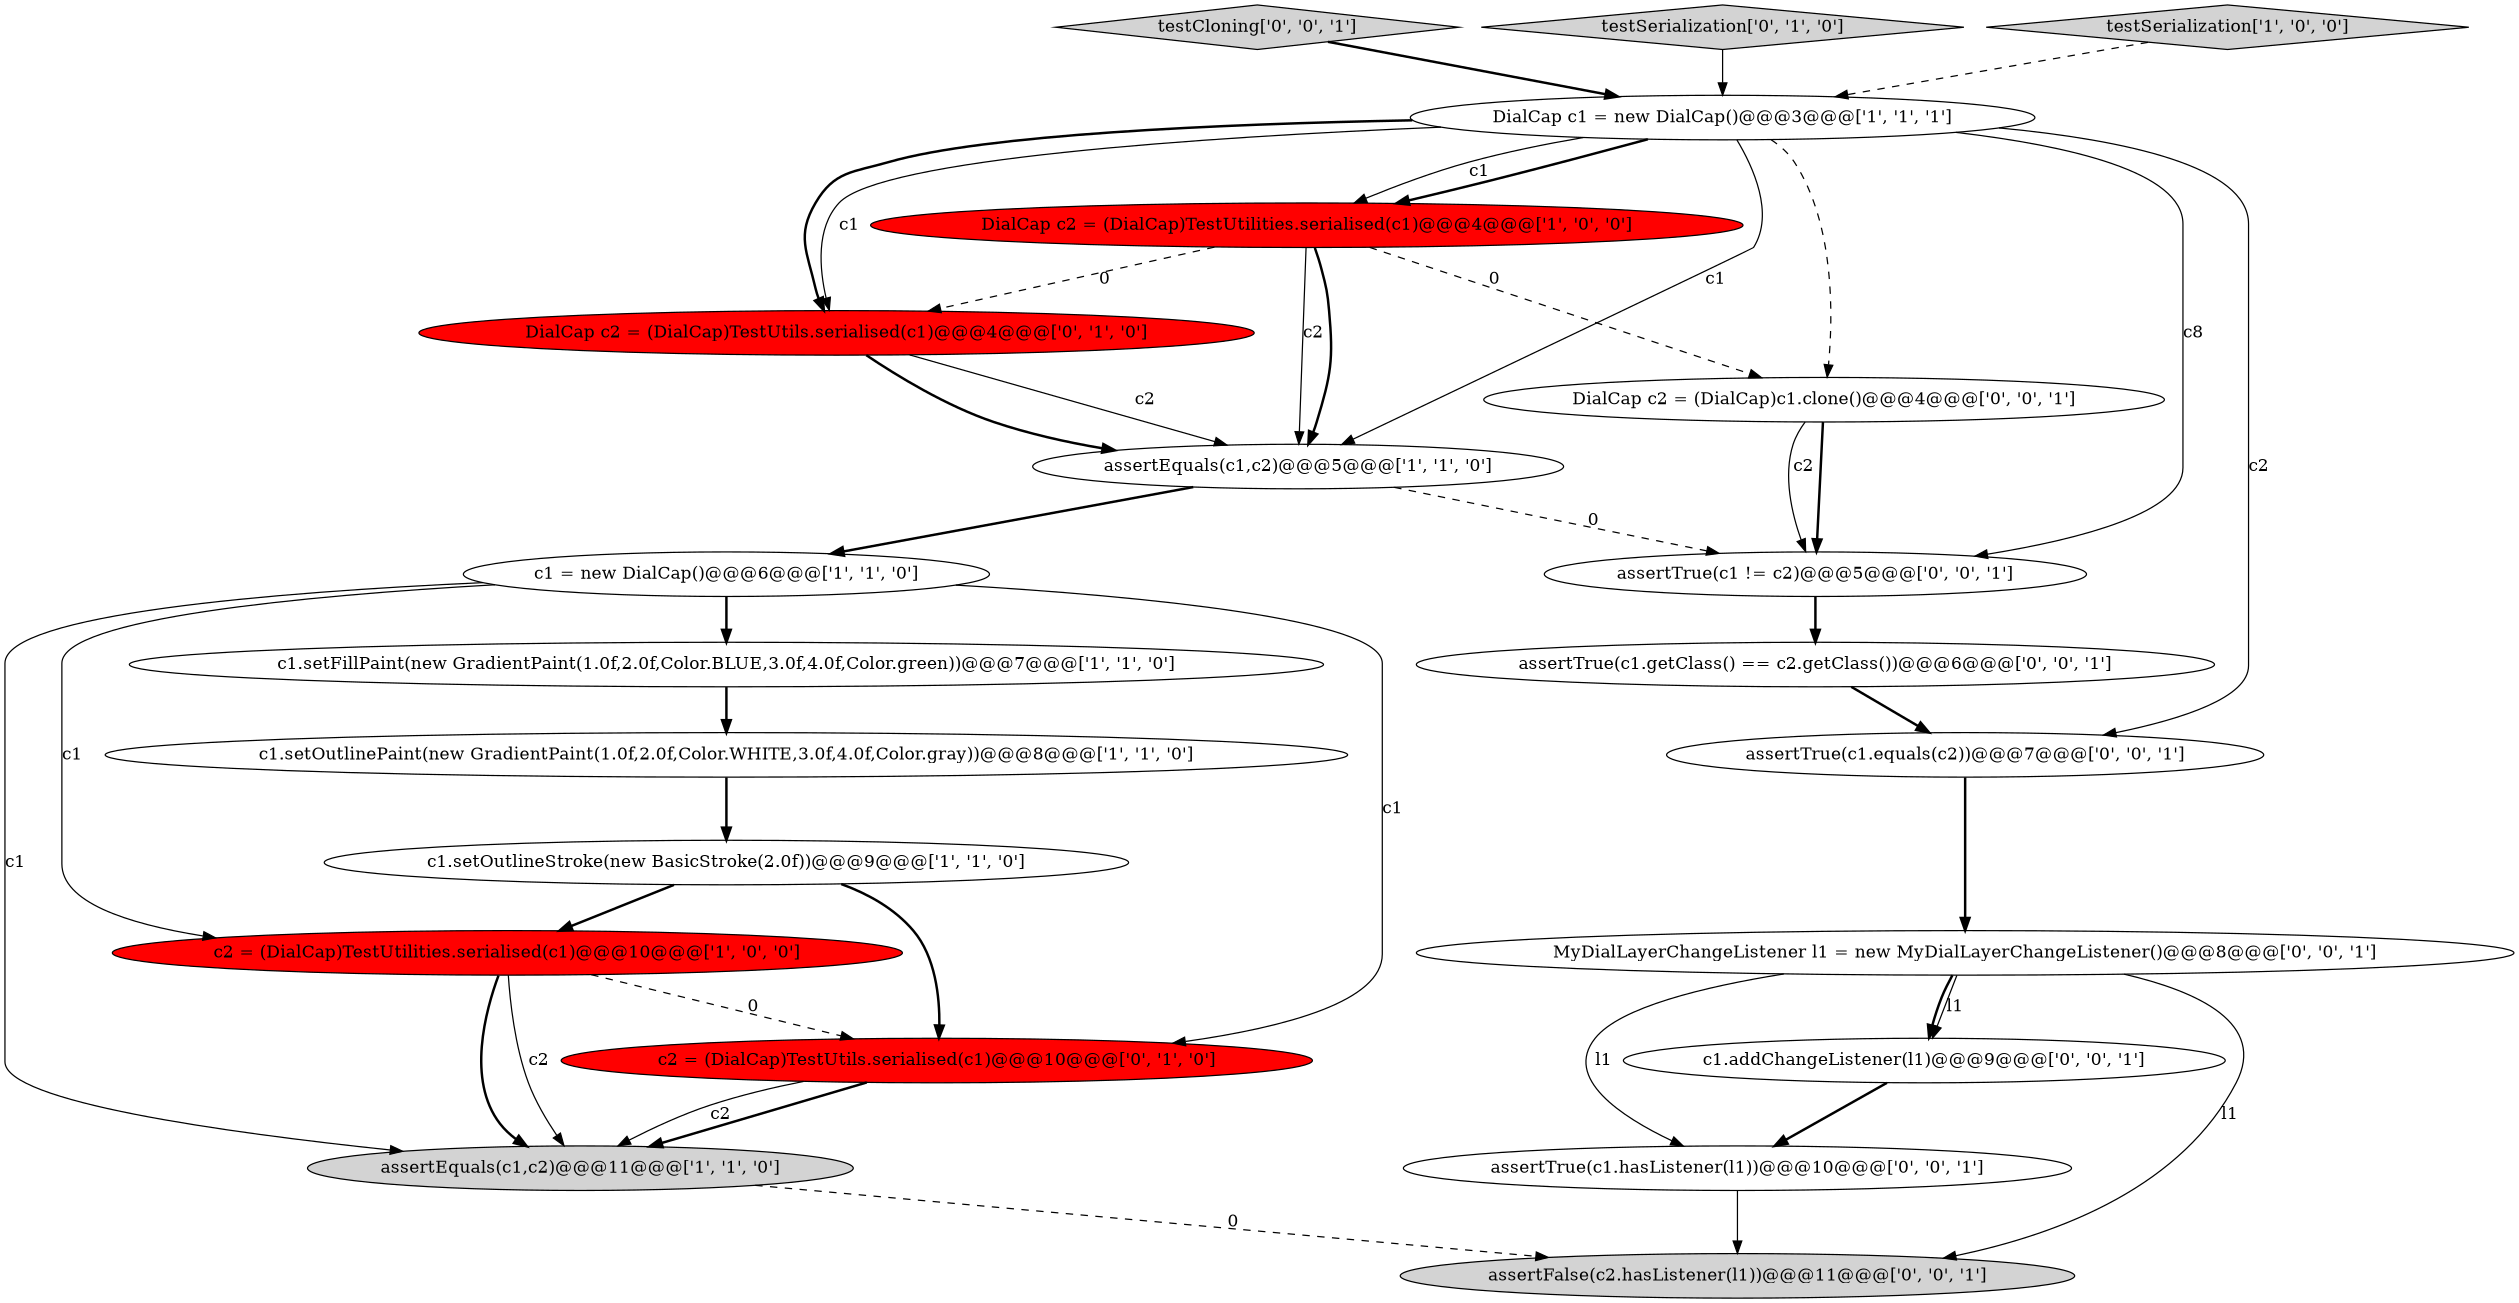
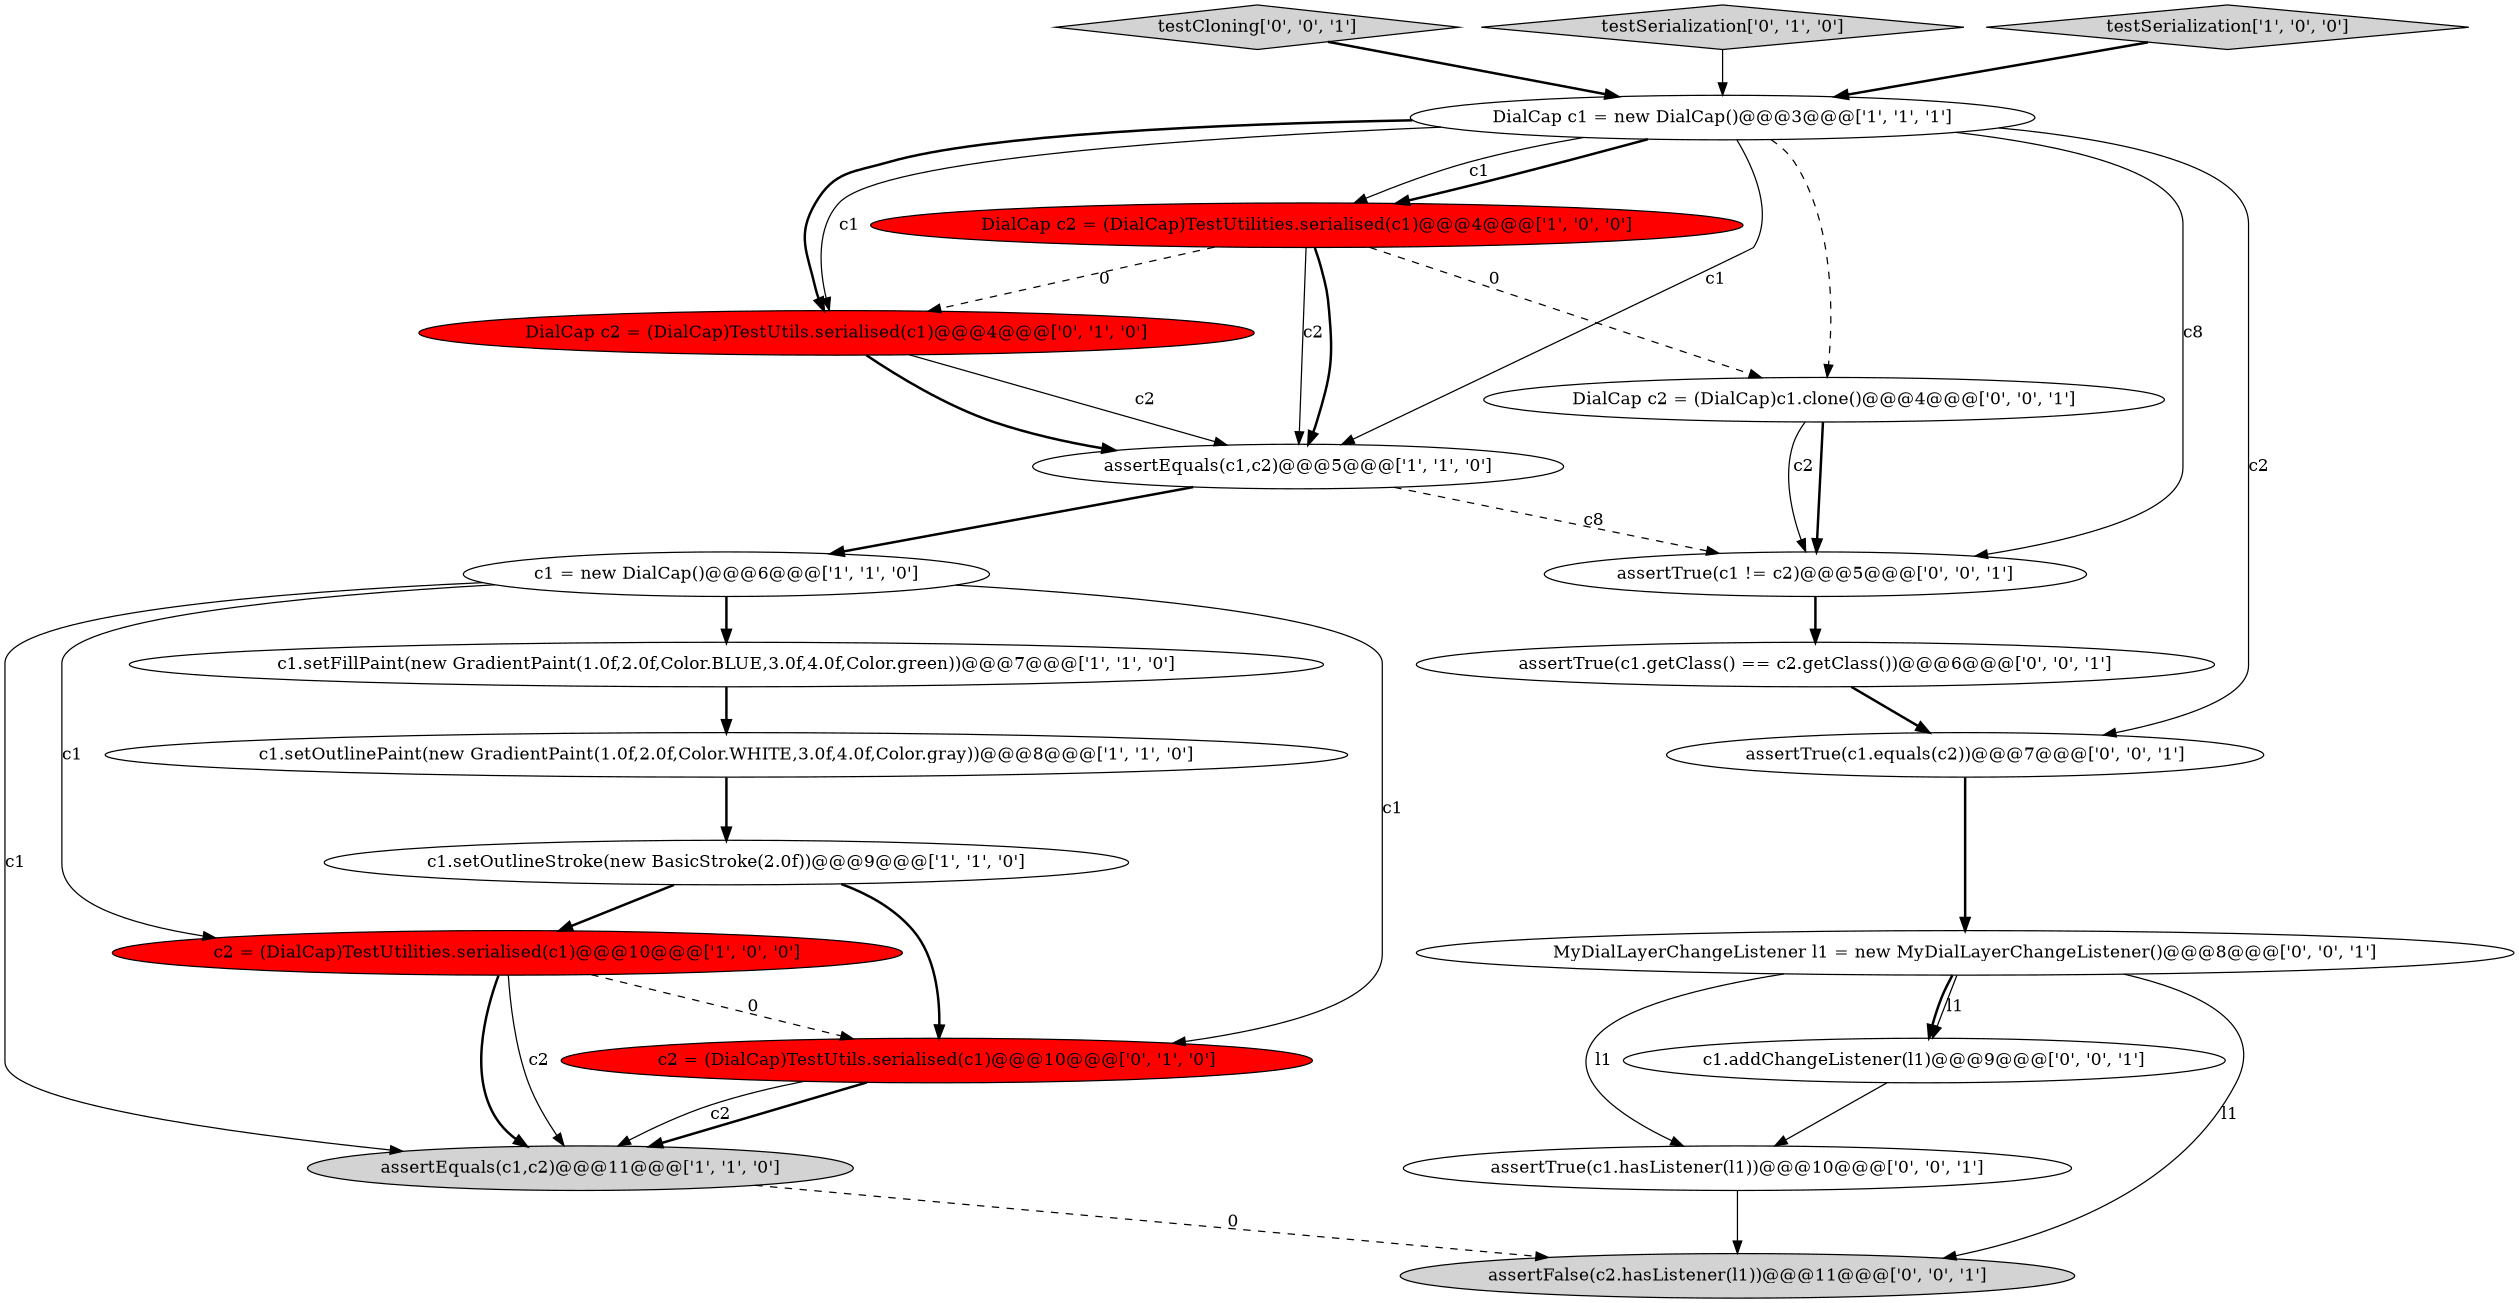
edge "testSerialization['1', '0', '0']" -> "DialCap c1 = new DialCap()@@@3@@@['1', '1', '1']": style dashed -> bold
edge "assertEquals(c1,c2)@@@5@@@['1', '1', '0']" -> "assertTrue(c1 != c2)@@@5@@@['0', '0', '1']": label "0" -> "c8"
edge "c1.addChangeListener(l1)@@@9@@@['0', '0', '1']" -> "assertTrue(c1.hasListener(l1))@@@10@@@['0', '0', '1']": style bold -> solid
